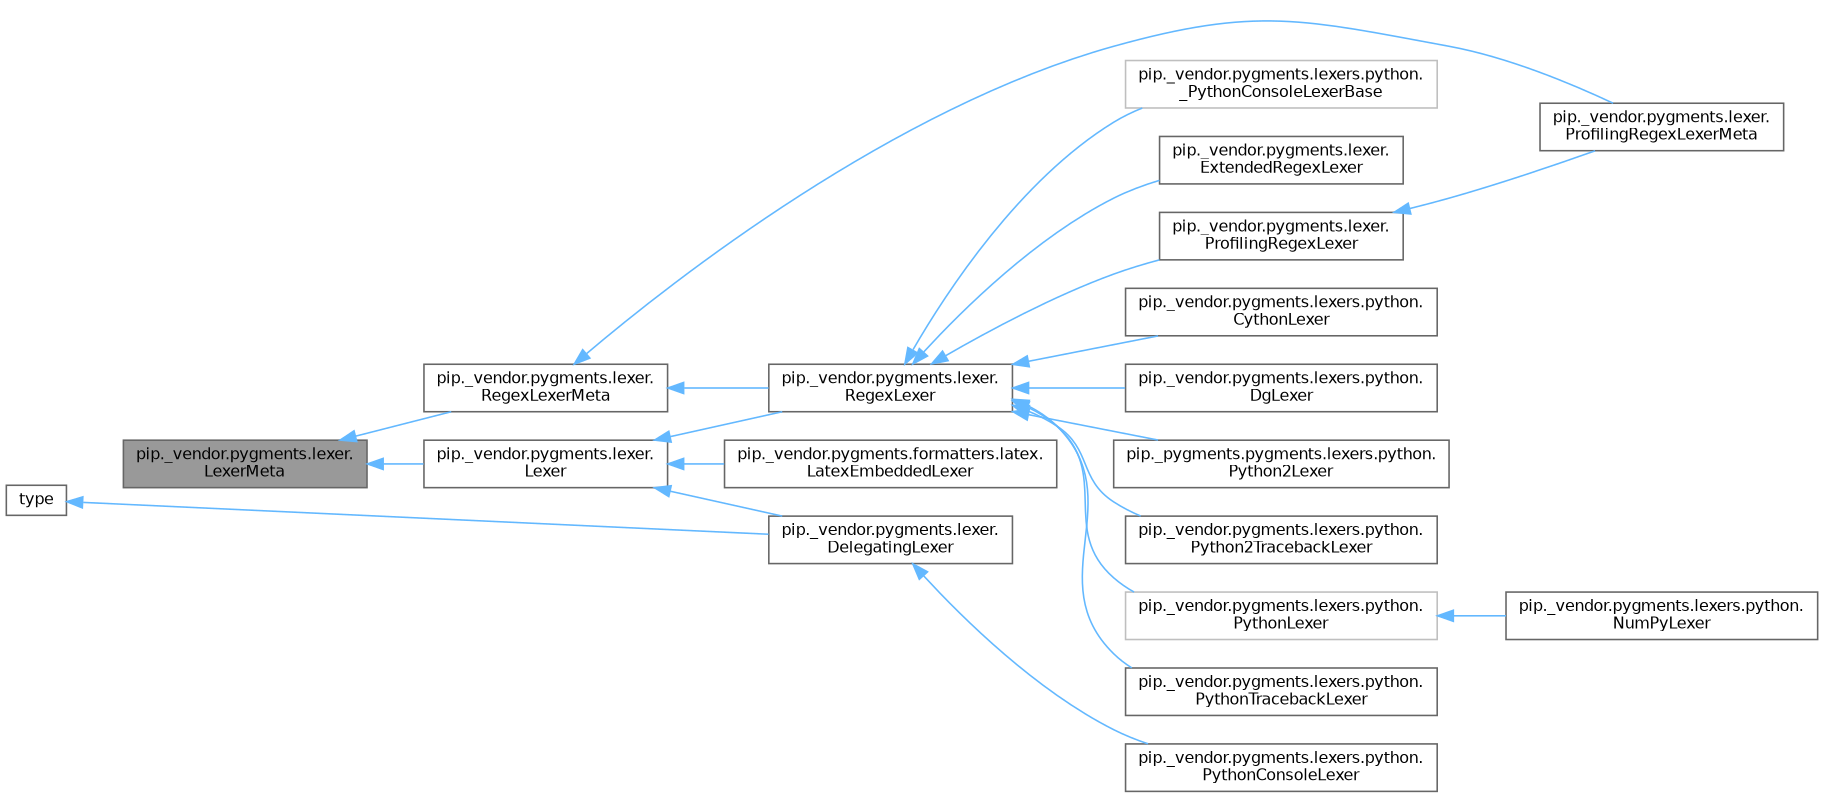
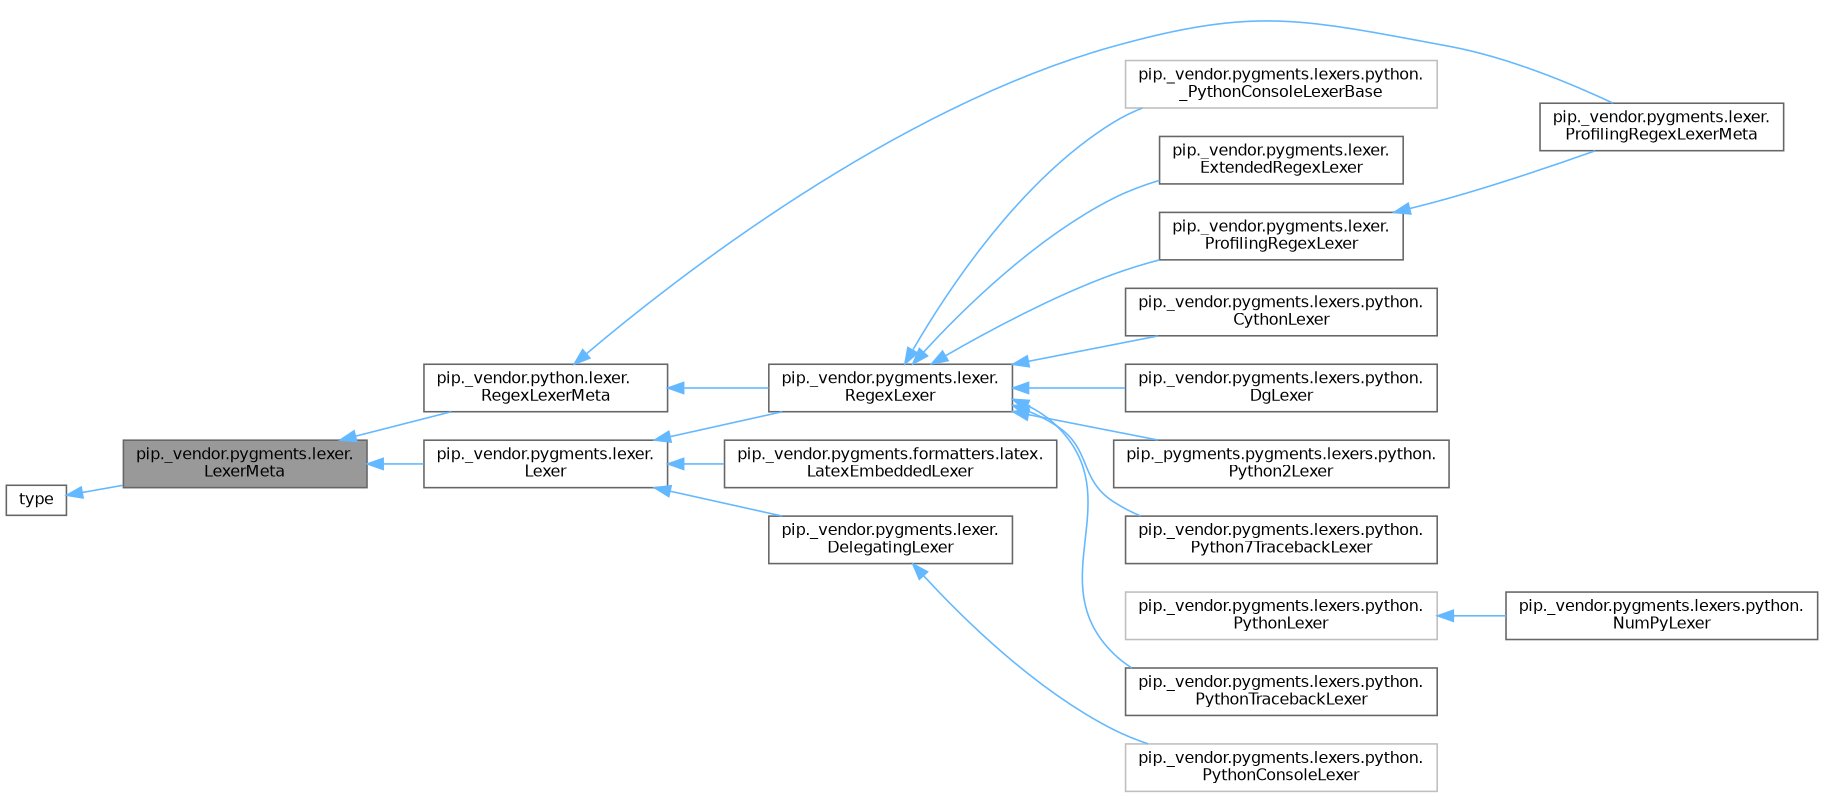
node "pip._vendor.pygments.lexer. RegexLexerMeta": label "pip._vendor.pygments.lexer. RegexLexerMeta" -> "pip._vendor.python.lexer. RegexLexerMeta"
edge "pip._vendor.pygments.lexer. DelegatingLexer" -> "type": now "pip._vendor.pygments.lexer. LexerMeta" -> "type"
node "pip._vendor.pygments.lexers.python. Python2TracebackLexer": label "pip._vendor.pygments.lexers.python. Python2TracebackLexer" -> "pip._vendor.pygments.lexers.python. Python7TracebackLexer"
edge "pip._vendor.pygments.lexers.python. PythonLexer" -> "pip._vendor.pygments.lexer. RegexLexer": removed
node "pip._vendor.pygments.lexers.python. PythonConsoleLexer": color gray40 -> grey75
